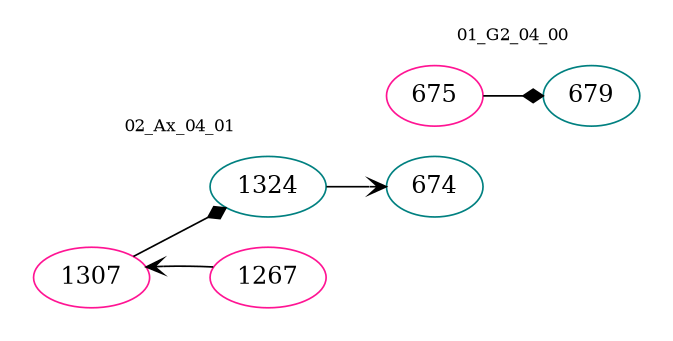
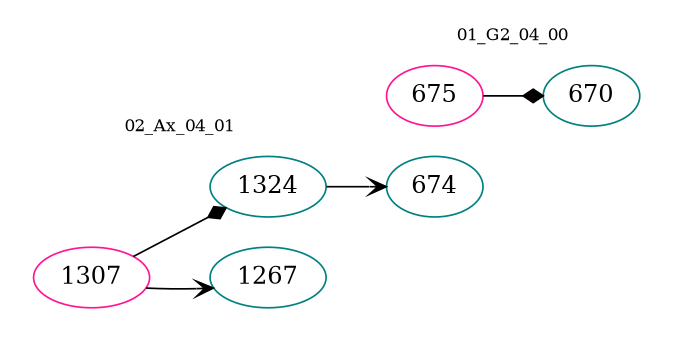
node "679": label "679" -> "670"
edge "1267" -> "1307": reversed
node "1267": color deeppink -> teal
